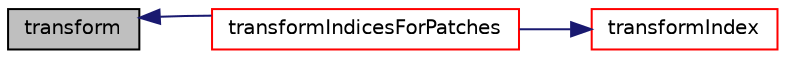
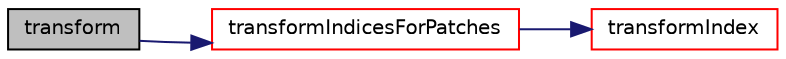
edge "transformIndicesForPatches" -> "transform": reversed
